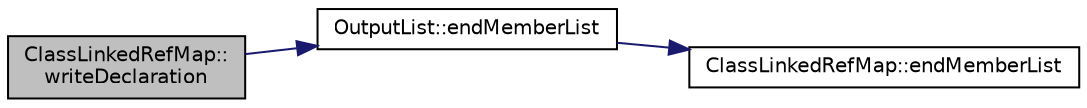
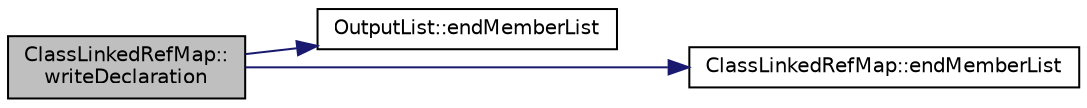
edge "OutputList::endMemberList" -> "ClassLinkedRefMap::endMemberList": now "ClassLinkedRefMap:: writeDeclaration" -> "ClassLinkedRefMap::endMemberList"
